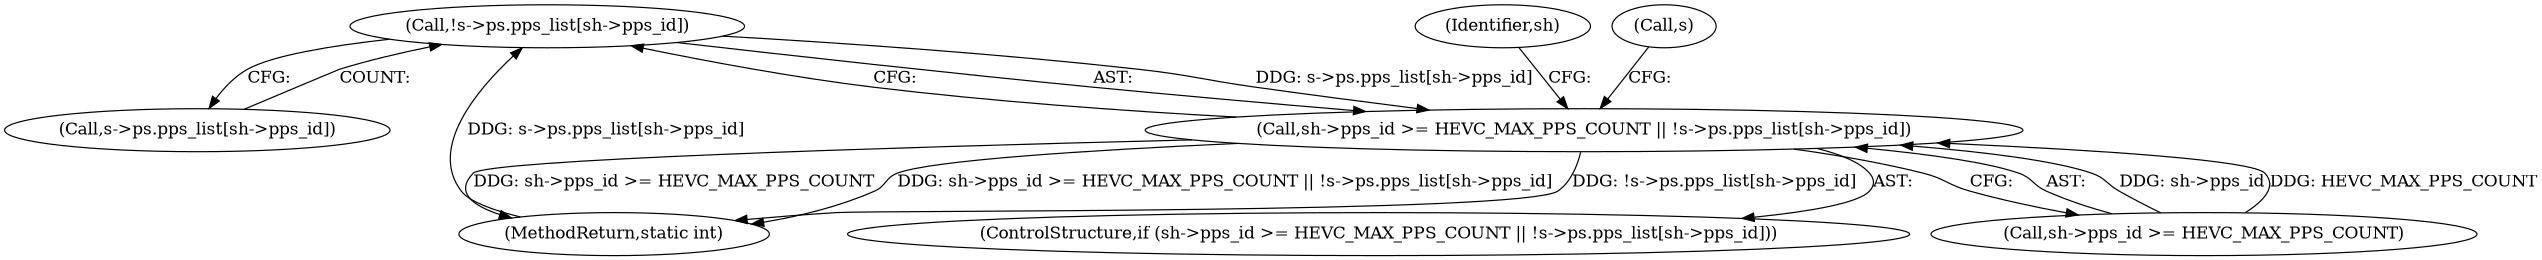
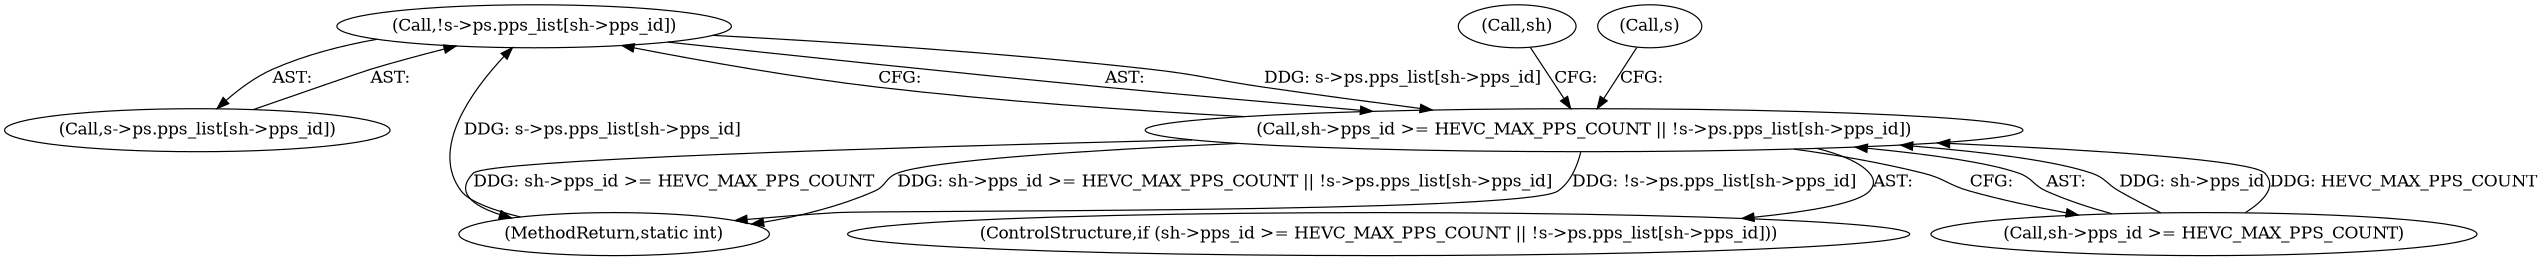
node "(Identifier,sh)": label "(Identifier,sh)" -> "(Call,sh)"
edge "(Call,!s->ps.pps_list[sh->pps_id])" -> "(Call,s->ps.pps_list[sh->pps_id])": label "CFG: " -> "AST: "
edge "(Call,s->ps.pps_list[sh->pps_id])" -> "(Call,!s->ps.pps_list[sh->pps_id])": label "COUNT: " -> "AST: "
